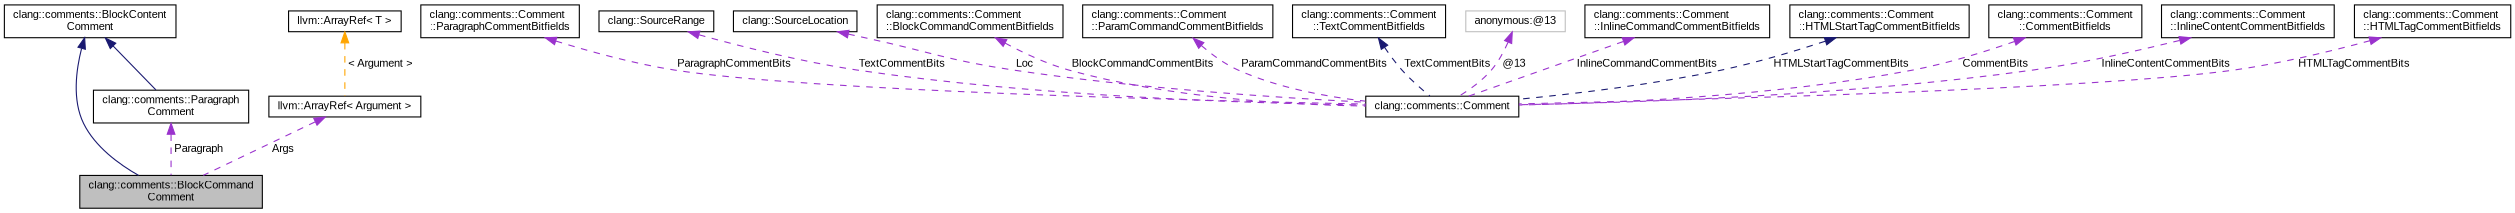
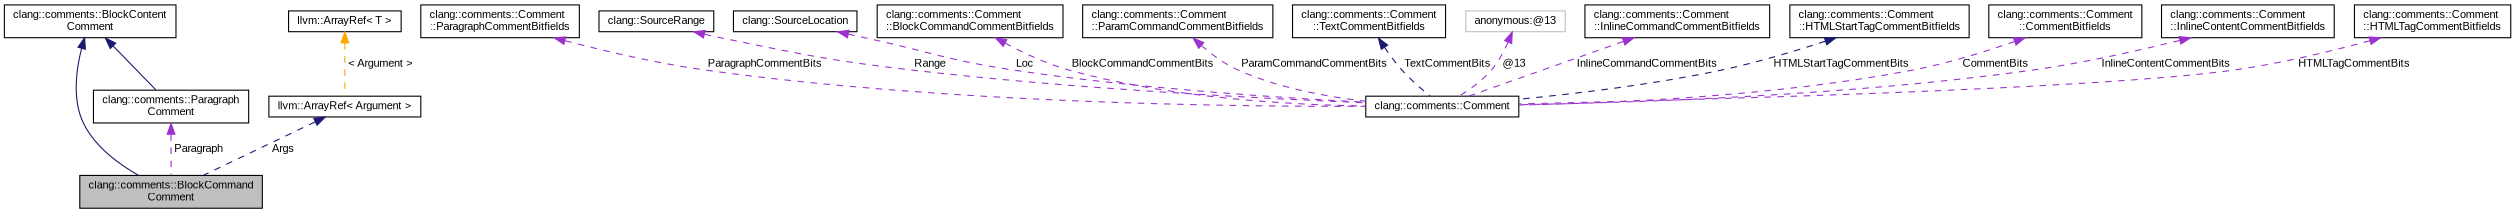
edge "clang::comments::Comment" -> "clang::SourceRange": label " TextCommentBits" -> " Range"
edge "clang::comments::BlockCommand Comment" -> "llvm::ArrayRef< Argument >": color darkorchid3 -> midnightblue
